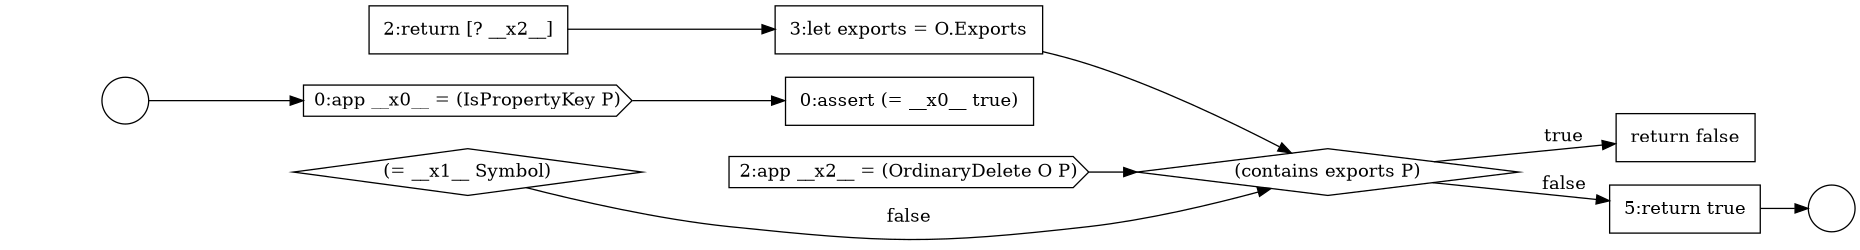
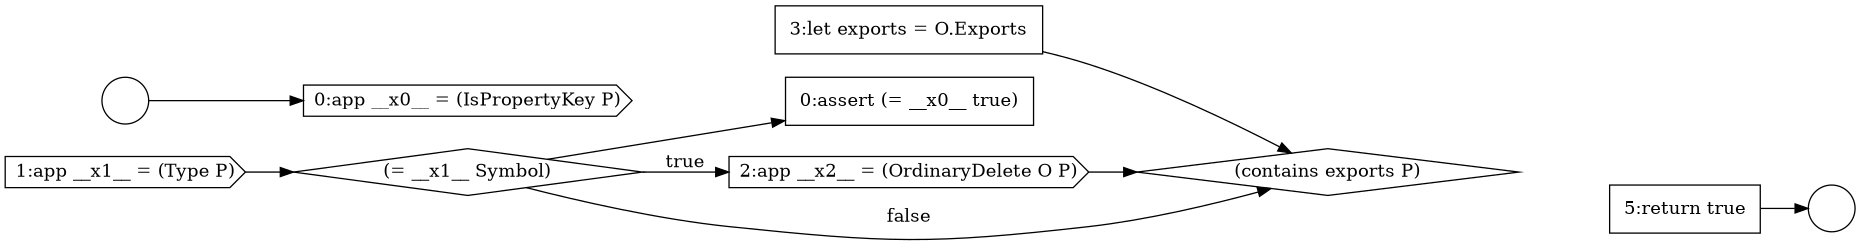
node "2:return [? __x2__]": removed
edge "0:app __x0__ = (IsPropertyKey P)" -> "0:assert (= __x0__ true)": now "(= __x1__ Symbol)" -> "0:assert (= __x0__ true)"
node "return false": removed
node "1:app __x1__ = (Type P)": added
edge "(= __x1__ Symbol)" -> "2:app __x2__ = (OrdinaryDelete O P)": added, label "true"
edge "(contains exports P)" -> "5:return true": removed, label "false"
